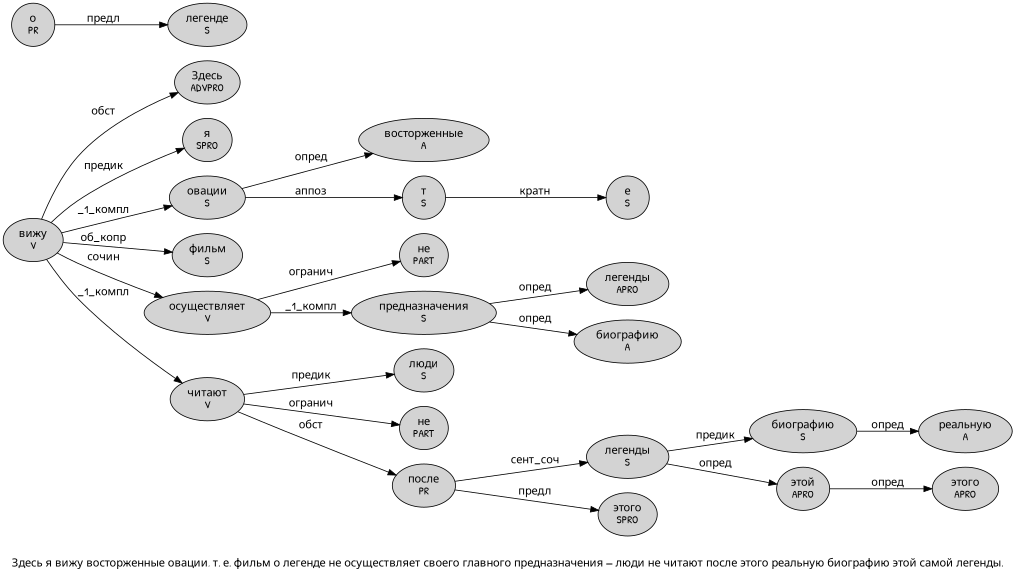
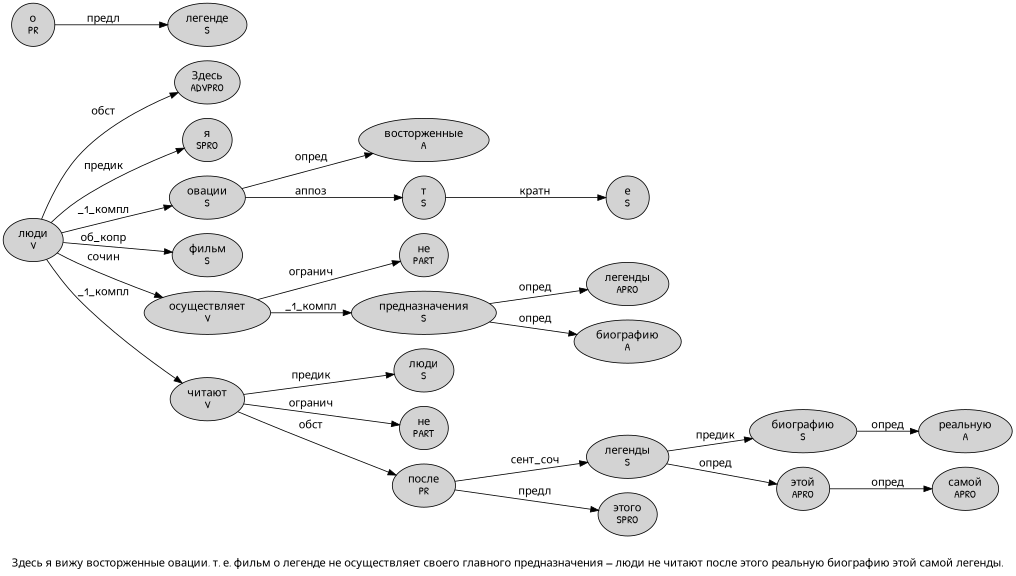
node "вижу V": label "вижу V" -> "люди V"
node "этого APRO": label "этого APRO" -> "самой APRO"
